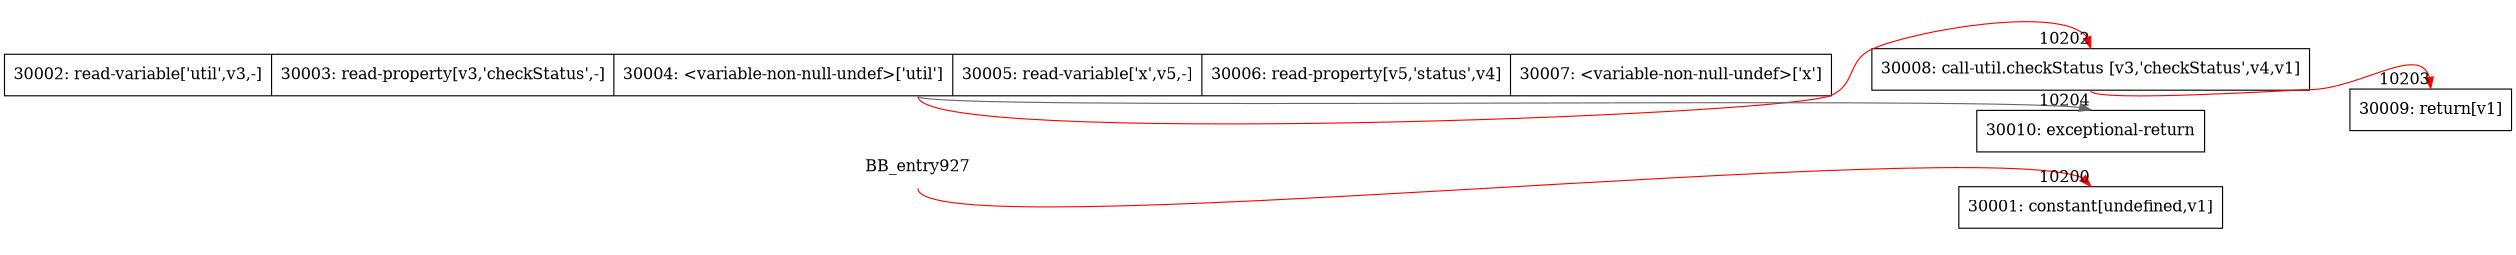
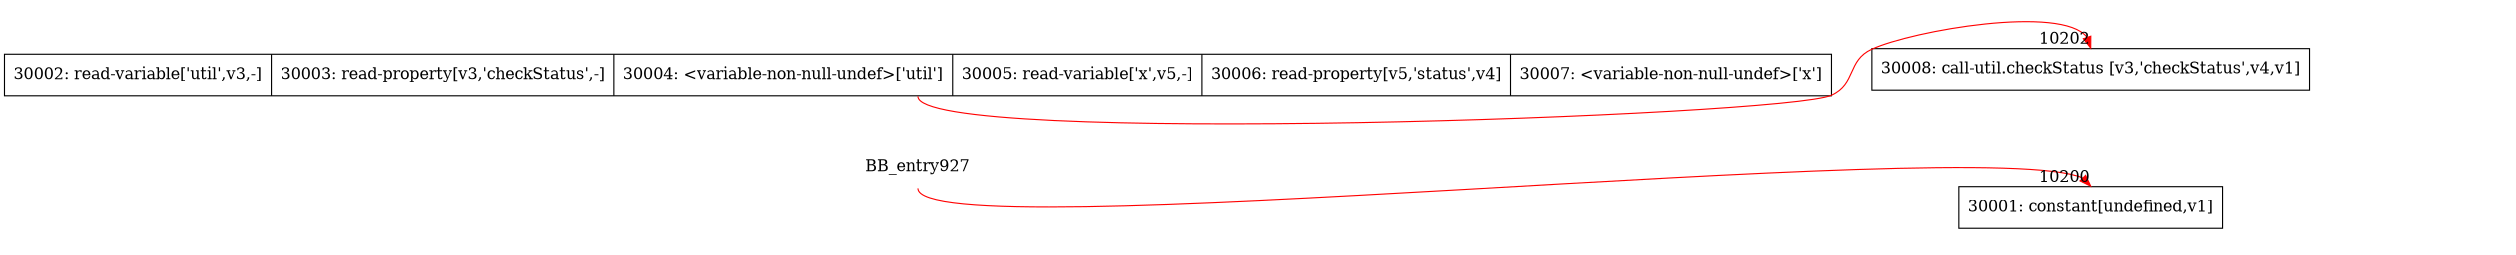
node "30009: return[v1]": removed
node "30010: exceptional-return": removed
